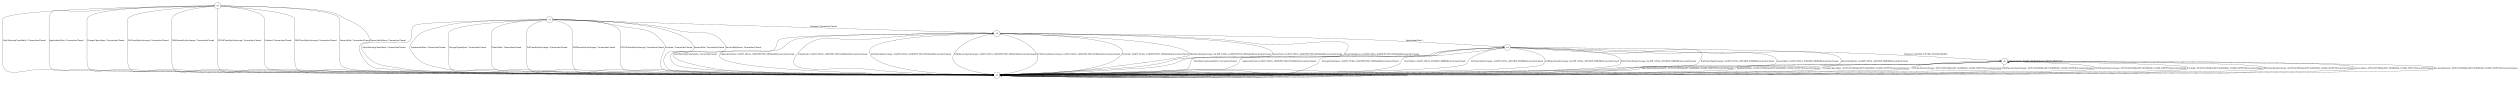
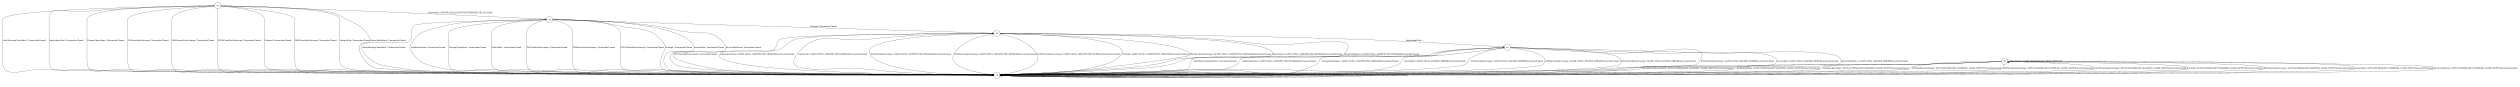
edge "s0" -> "s2": added, label "ClientHello / SERVER_HELLO|CERTIFICATE|SERVER_HELLO_DONE"
edge "s4" -> "s5": removed, label "Finished / CHANGE_CIPHER_SPEC|FINISHED"
